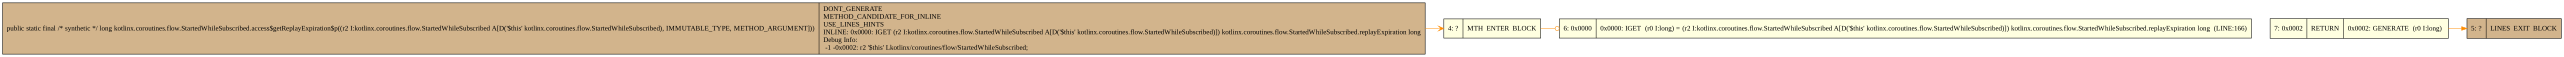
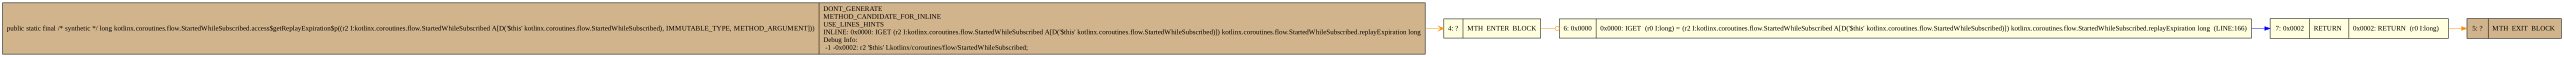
edge "6: 0x0000" -> "7: 0x0002": added
node "7: 0x0002": text "0x0002: GENERATE  (r0 I:long)" -> "0x0002: RETURN  (r0 I:long)"
node "5: ?": text "LINES_EXIT_BLOCK" -> "MTH_EXIT_BLOCK"
